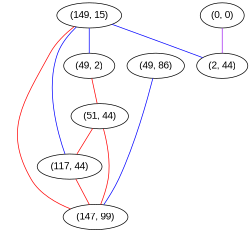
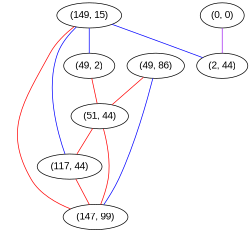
edge "(49, 86)" -- "(51, 44)": added
